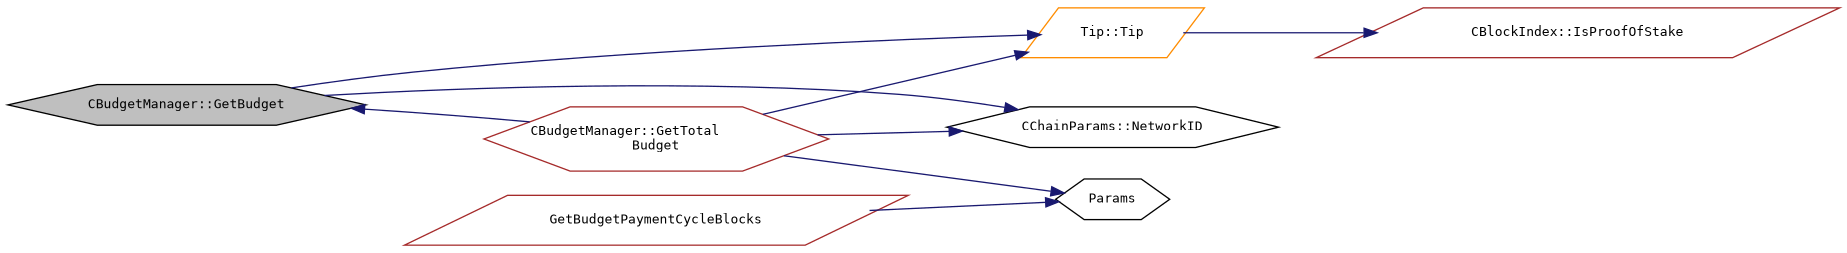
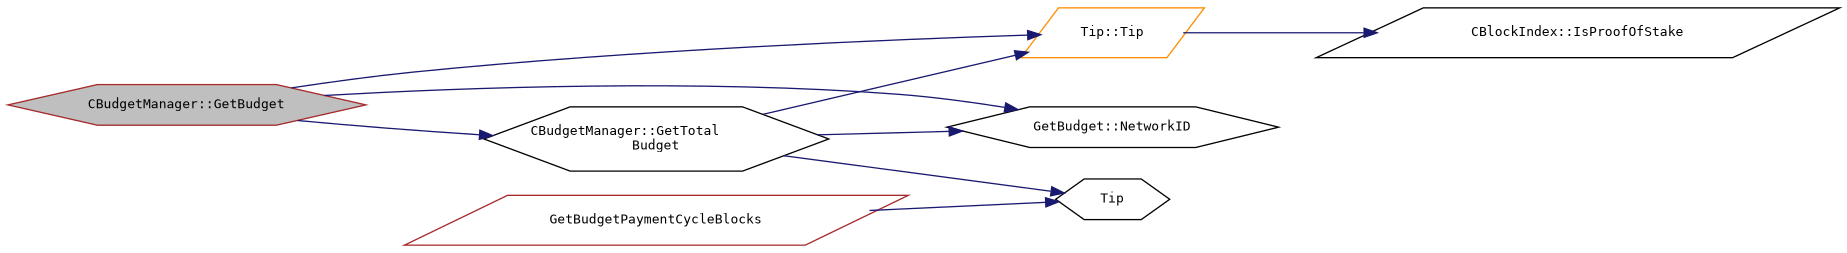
node "CBlockIndex::IsProofOfStake": color brown -> black
node "CBudgetManager::GetBudget": color black -> brown
edge "CBudgetManager::GetTotal Budget" -> "CBudgetManager::GetBudget": reversed
node "CChainParams::NetworkID": label "CChainParams::NetworkID" -> "GetBudget::NetworkID"
node "CBudgetManager::GetTotal Budget": color brown -> black
node "Params": label "Params" -> "Tip"
